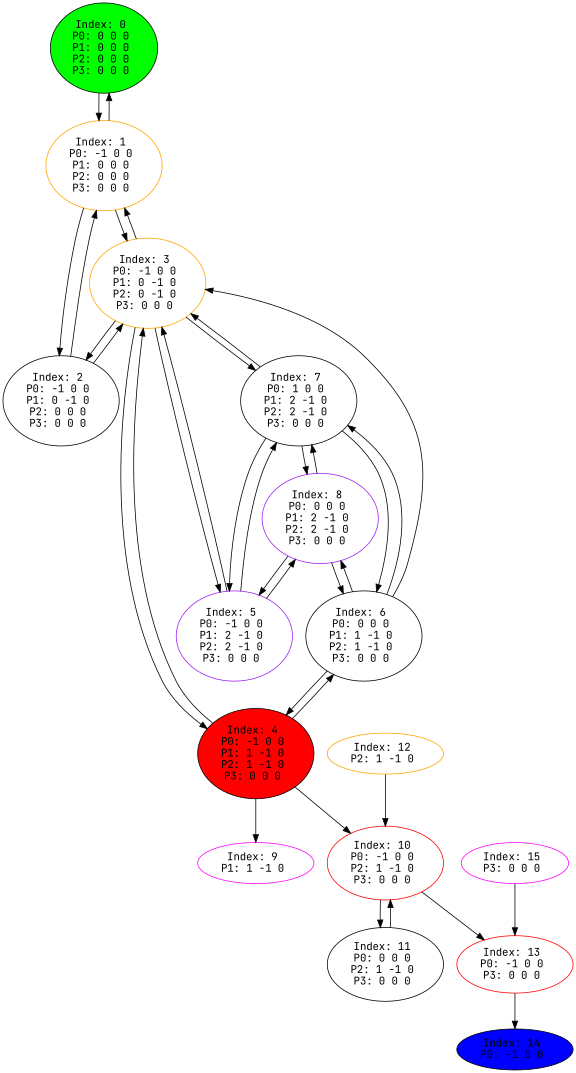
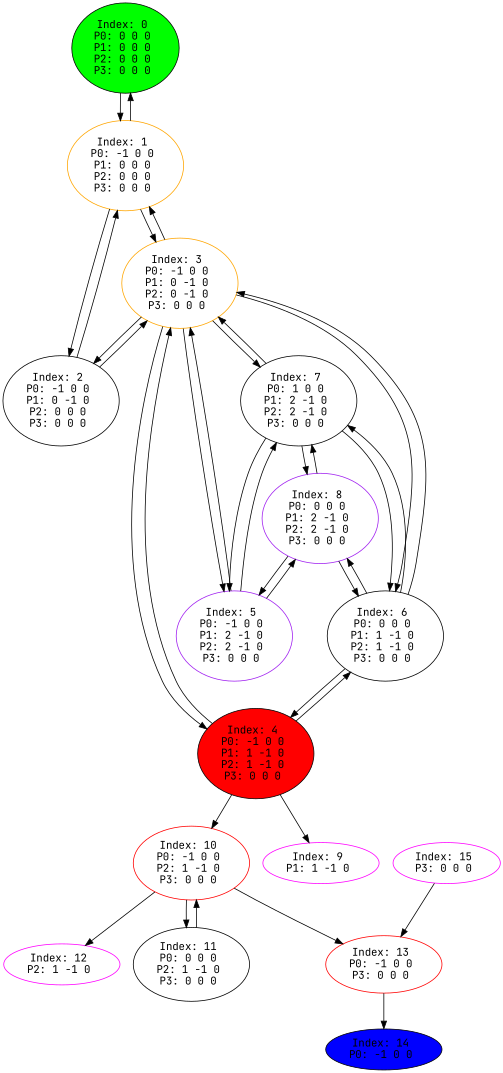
edge "Index: 3 P0: -1 0 0 P1: 0 -1 0 P2: 0 -1 0 P3: 0 0 0" -> "Index: 6 P0: 0 0 0 P1: 1 -1 0 P2: 1 -1 0 P3: 0 0 0": added
node "Index: 12 P2: 1 -1 0": color orange -> fuchsia
edge "Index: 12 P2: 1 -1 0" -> "Index: 10 P0: -1 0 0 P2: 1 -1 0 P3: 0 0 0": reversed
